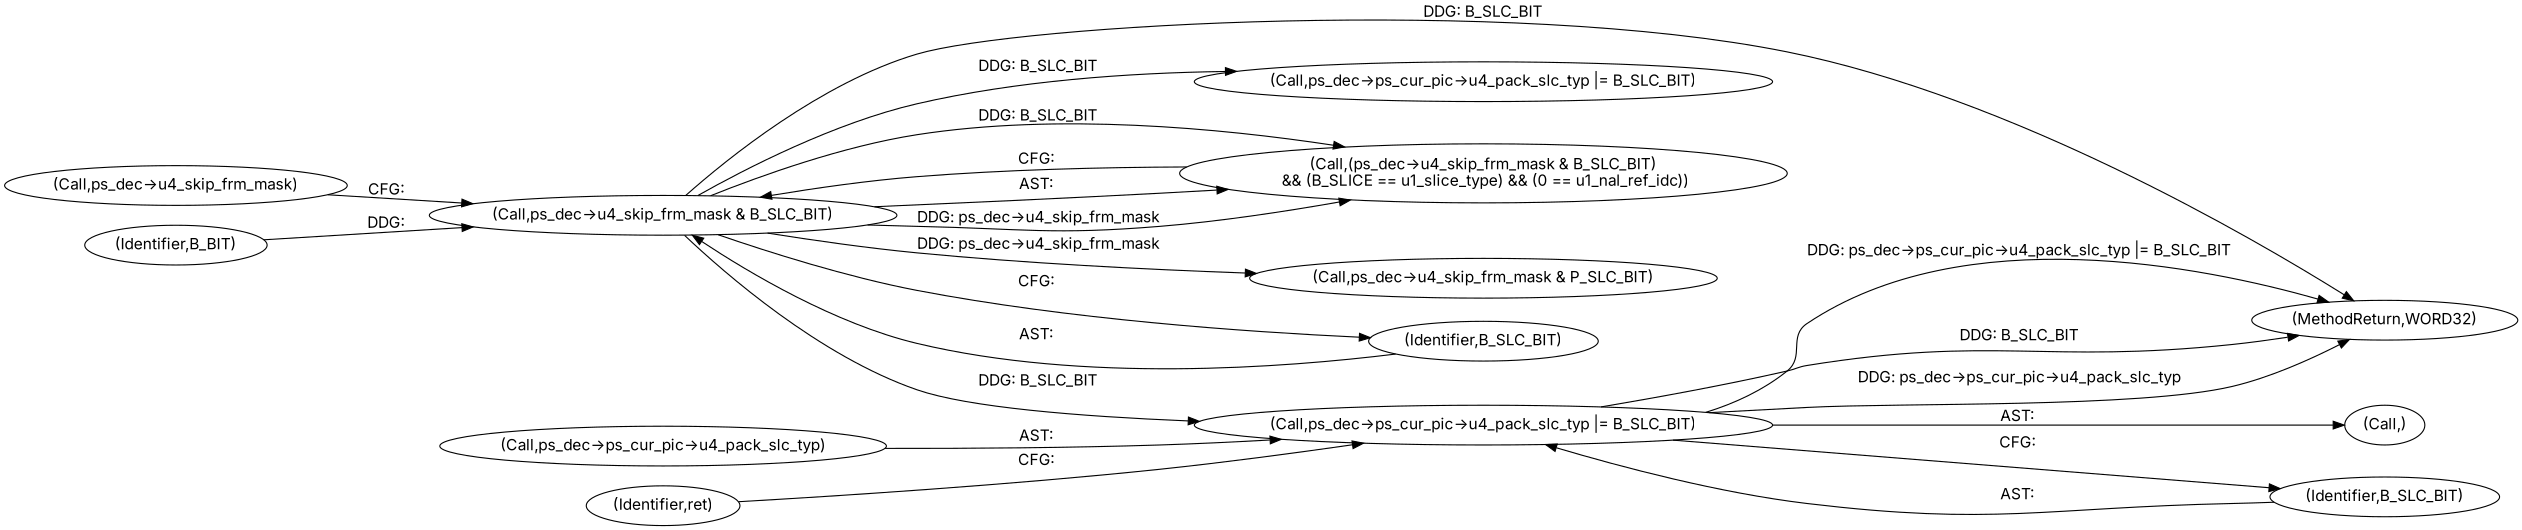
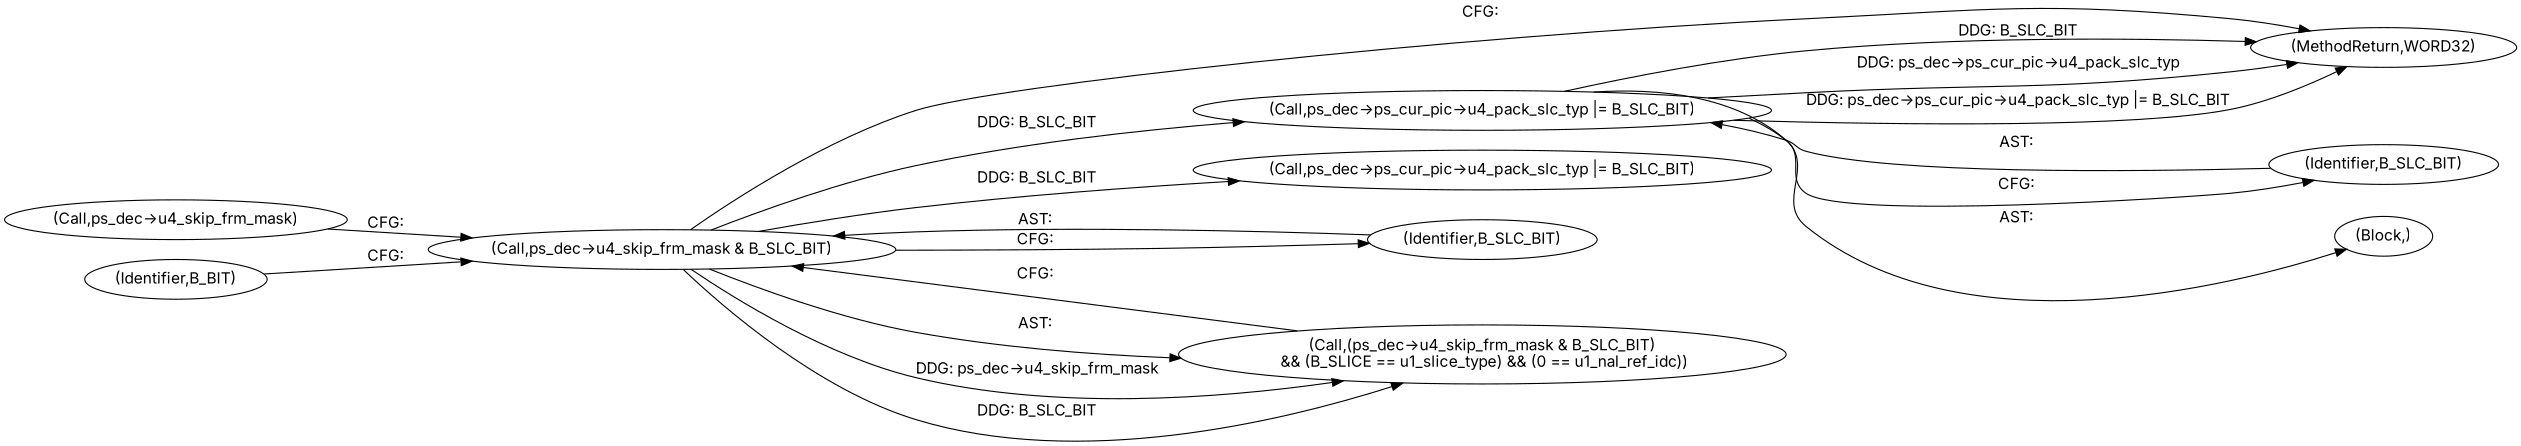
edge "(Call,ps_dec->u4_skip_frm_mask & B_SLC_BIT)" -> "(MethodReturn,WORD32)": label "DDG: B_SLC_BIT" -> "CFG: "
edge "(Identifier,B_BIT)" -> "(Call,ps_dec->u4_skip_frm_mask & B_SLC_BIT)": label "DDG: " -> "CFG: "
node "(Call,ps_dec->u4_skip_frm_mask & P_SLC_BIT)": removed
node "(Call,)": label "(Call,)" -> "(Block,)"
node "(Call,ps_dec->ps_cur_pic->u4_pack_slc_typ)": removed
node "(Identifier,ret)": removed
